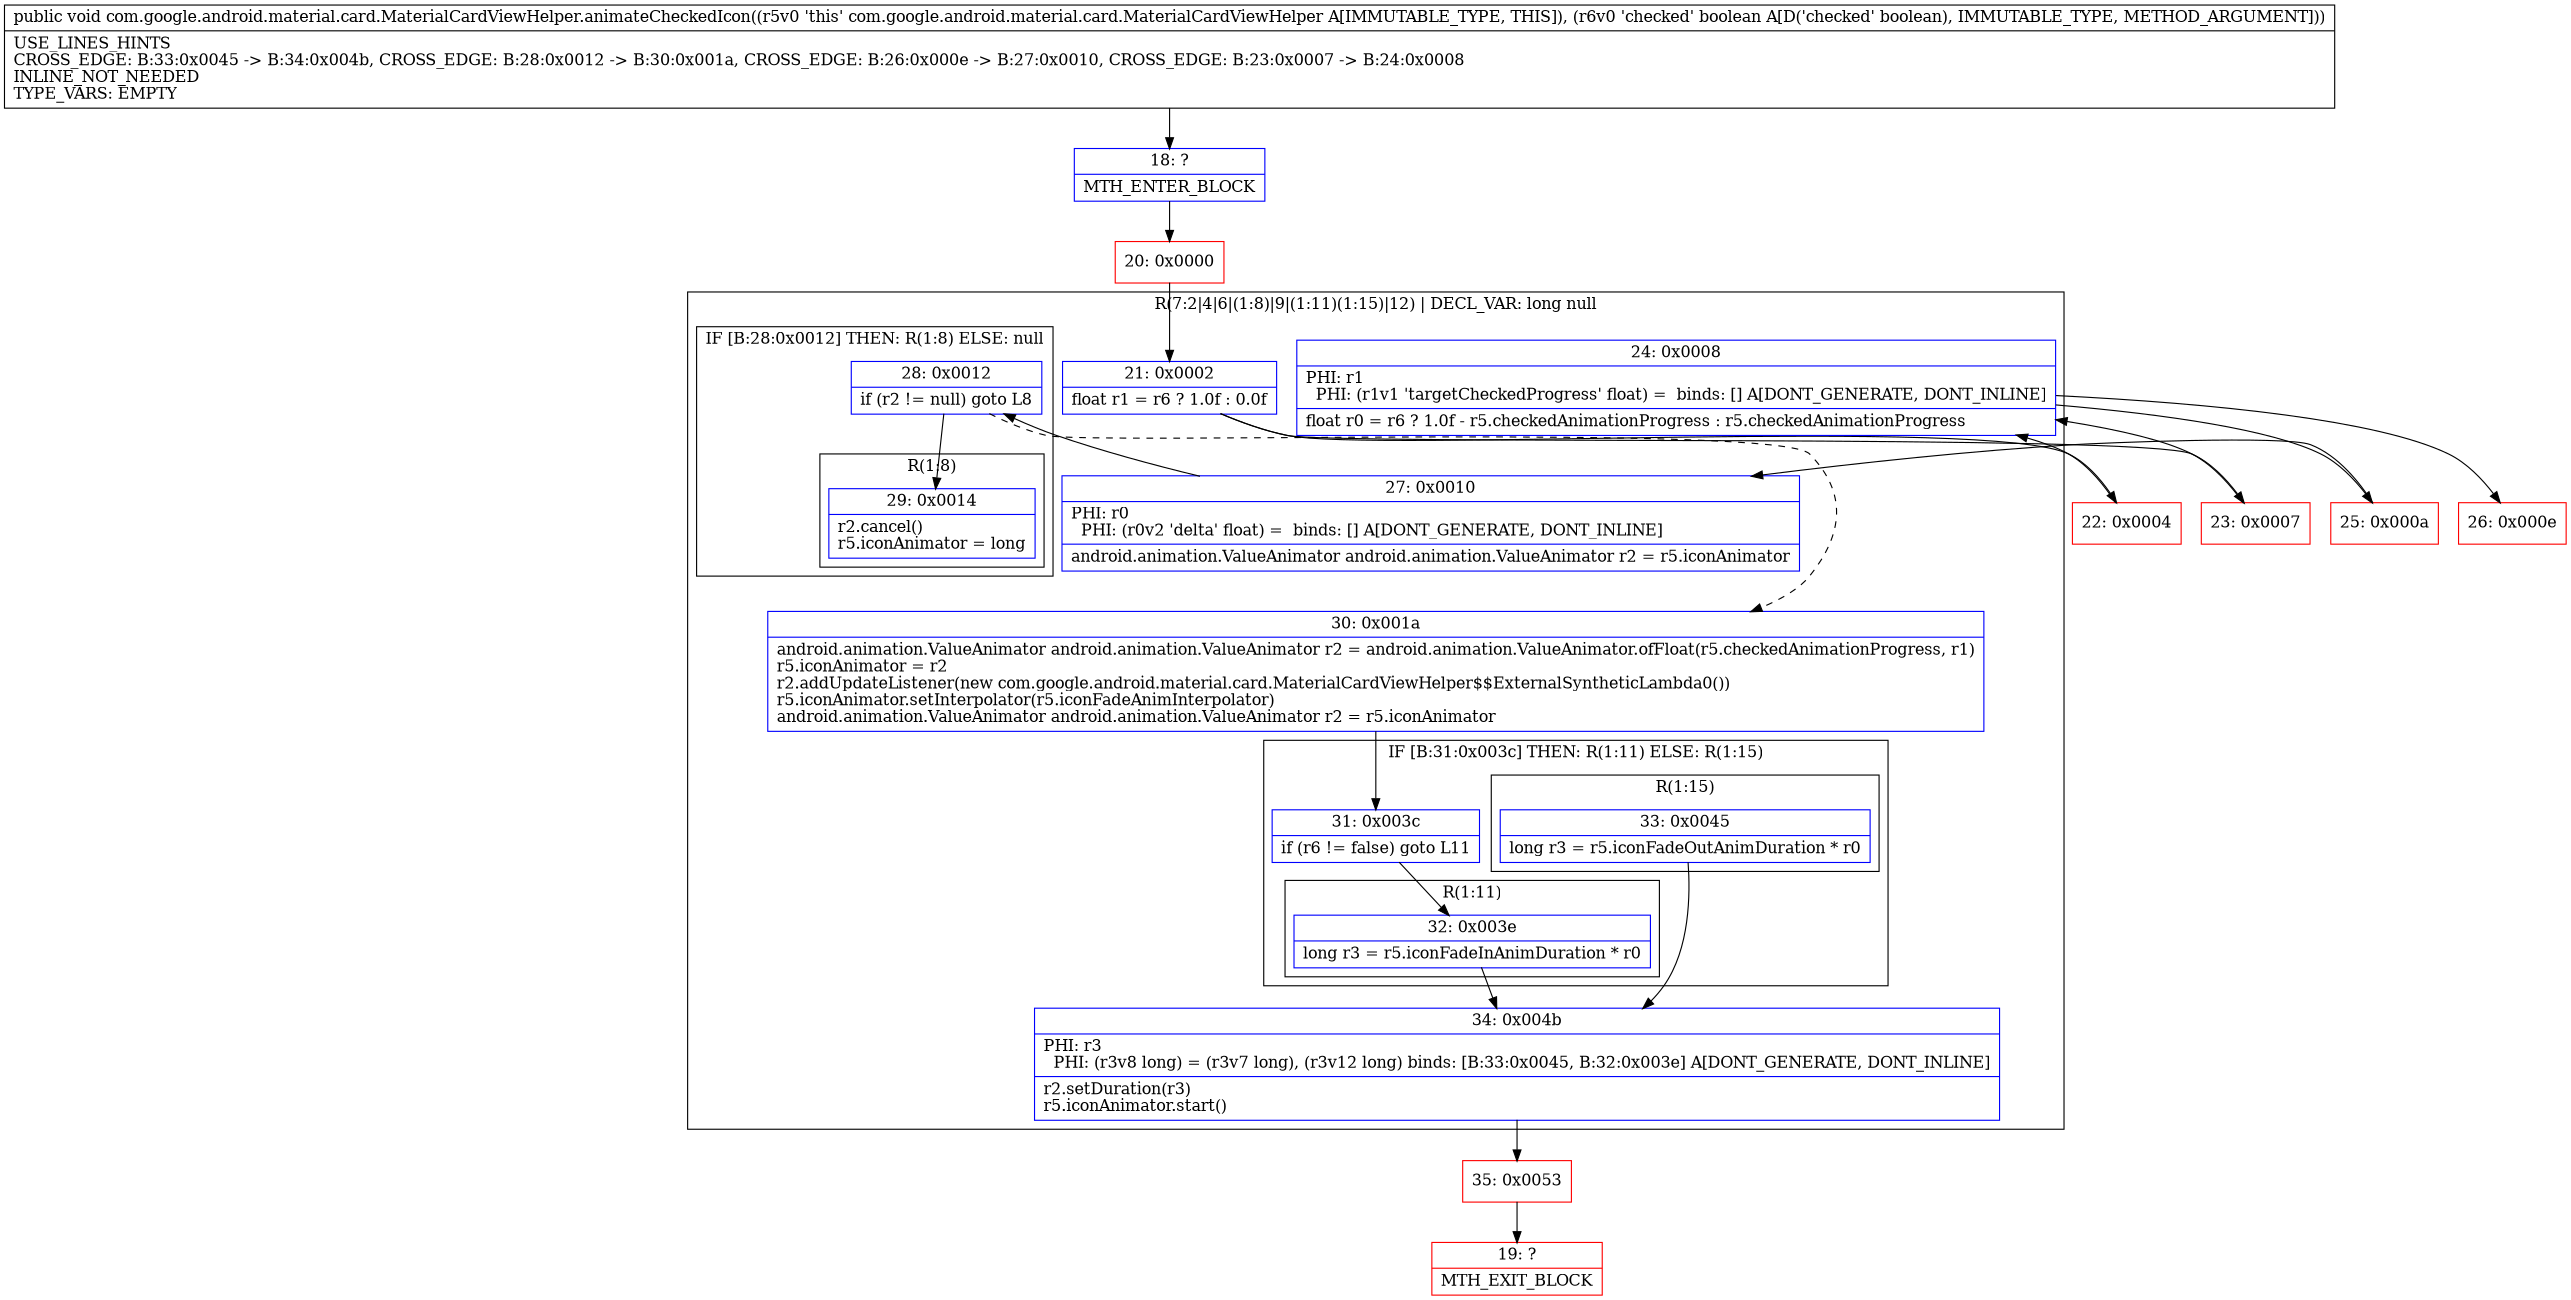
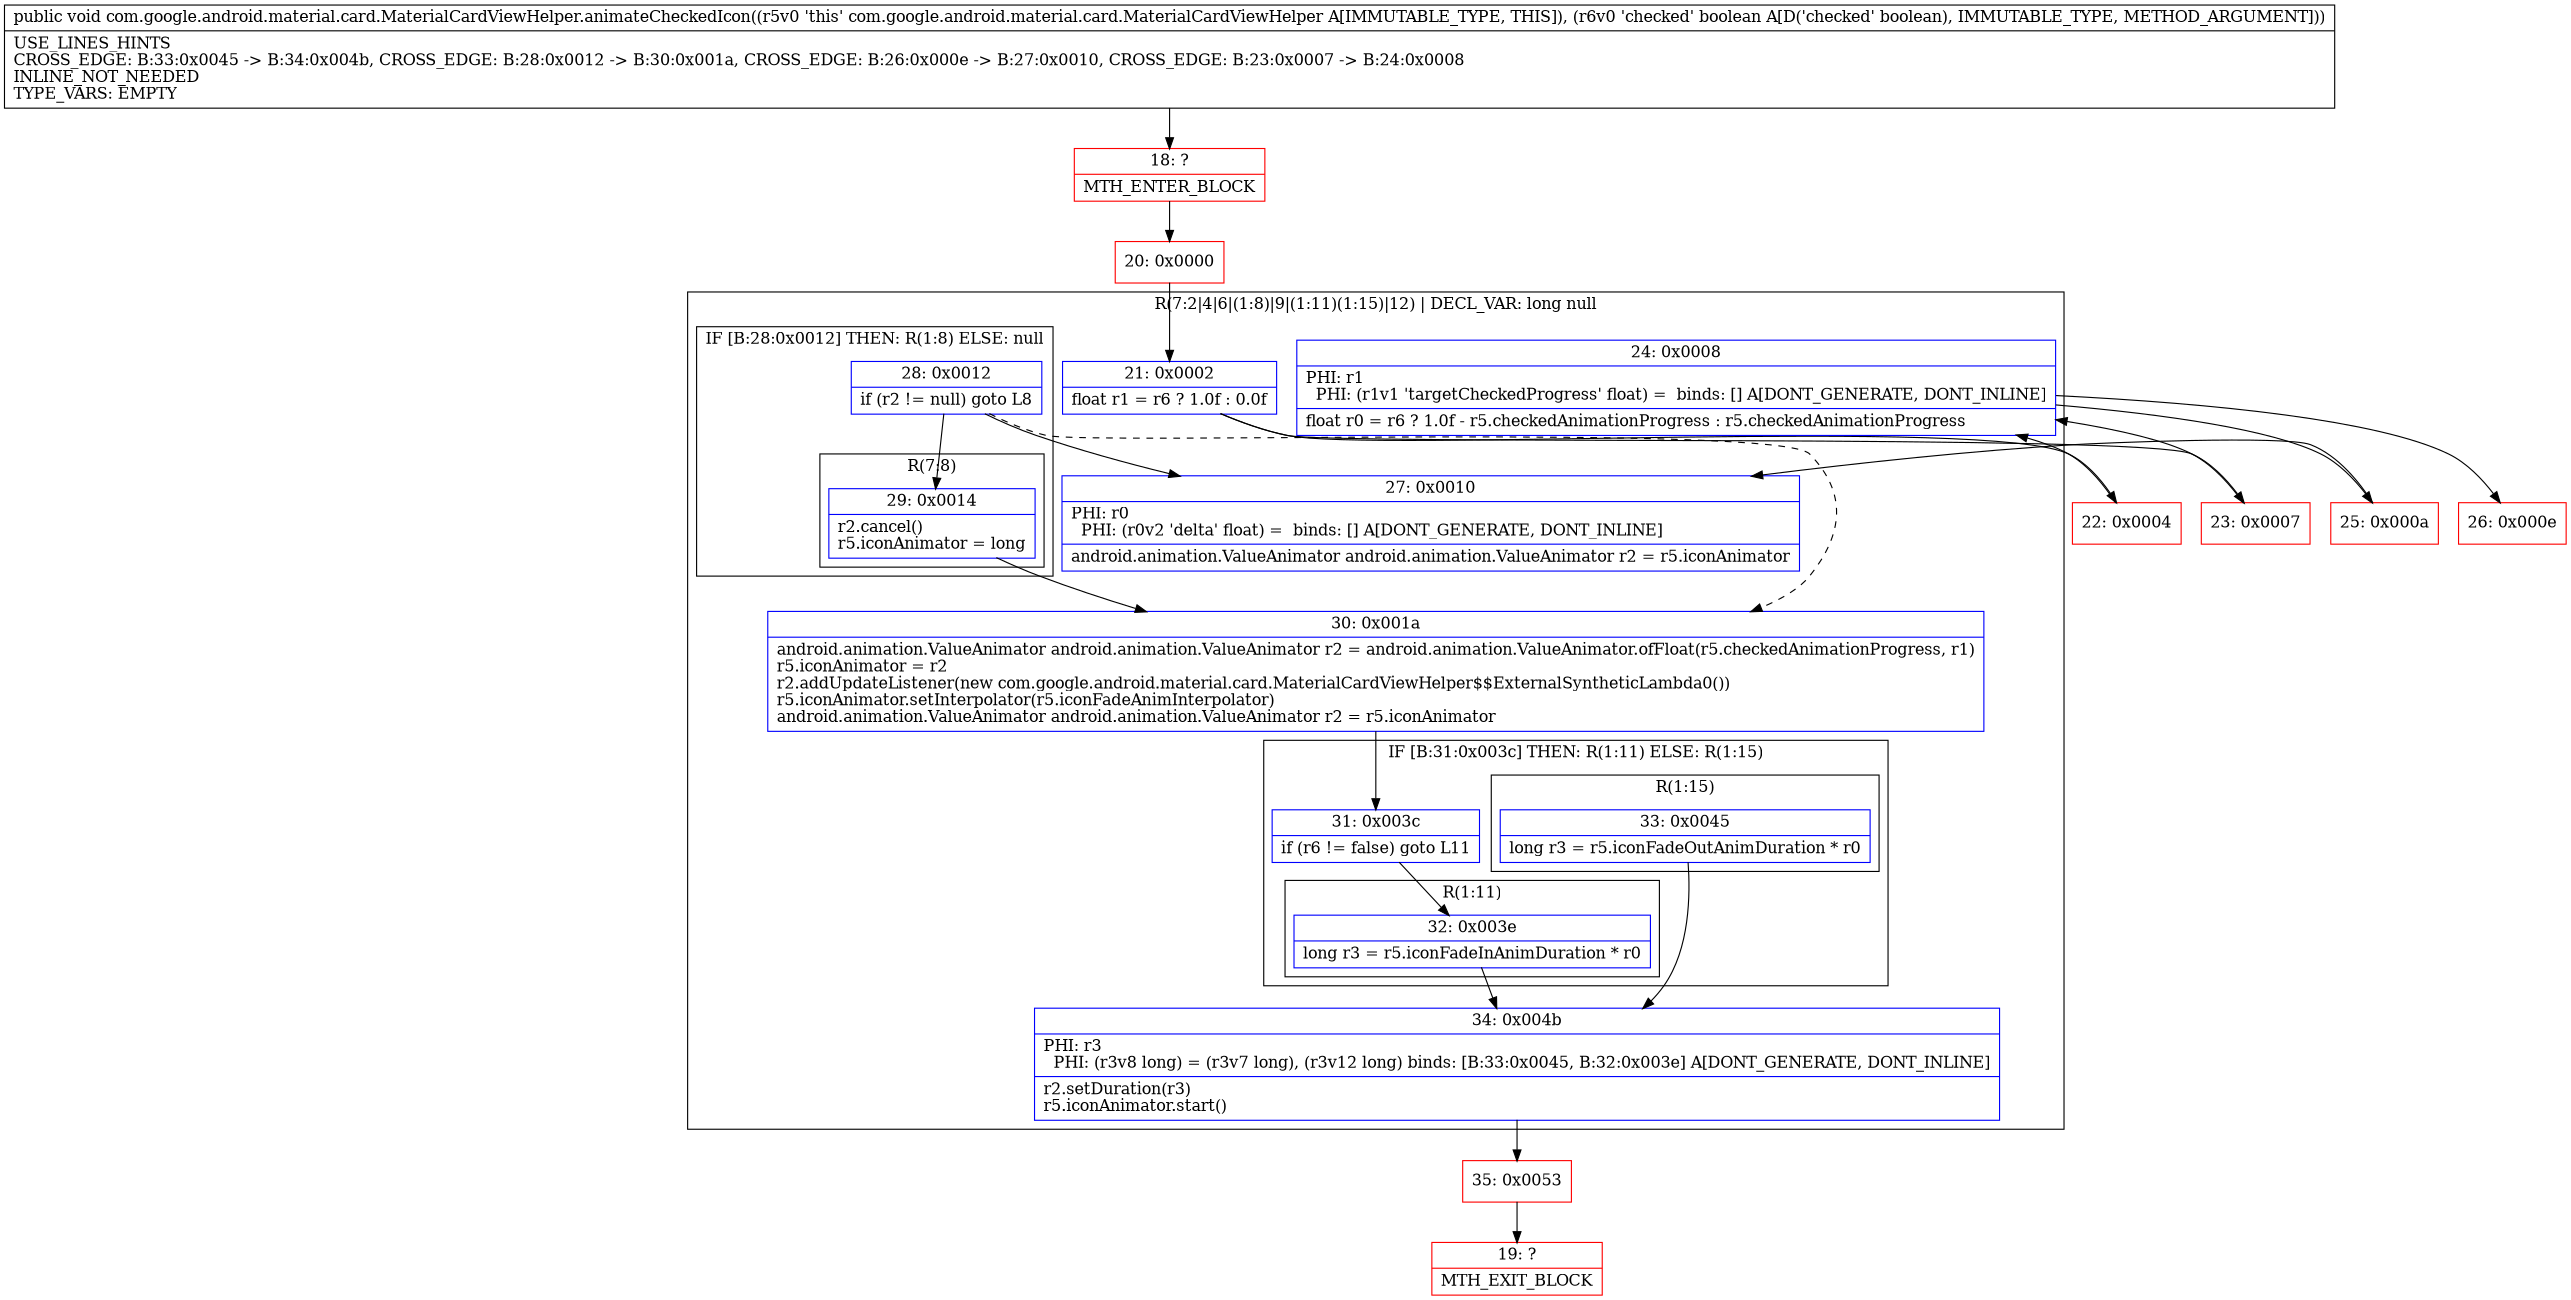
node "18: ?": color blue -> red
edge "27: 0x0010" -> "28: 0x0012": reversed
cluster "R(1:8)": label "R(1:8)" -> "R(7:8)"
edge "29: 0x0014" -> "30: 0x001a": added
